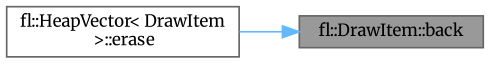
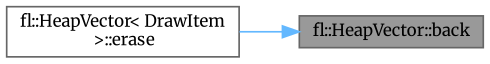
node "fl::DrawItem::back": label "fl::DrawItem::back" -> "fl::HeapVector::back"
